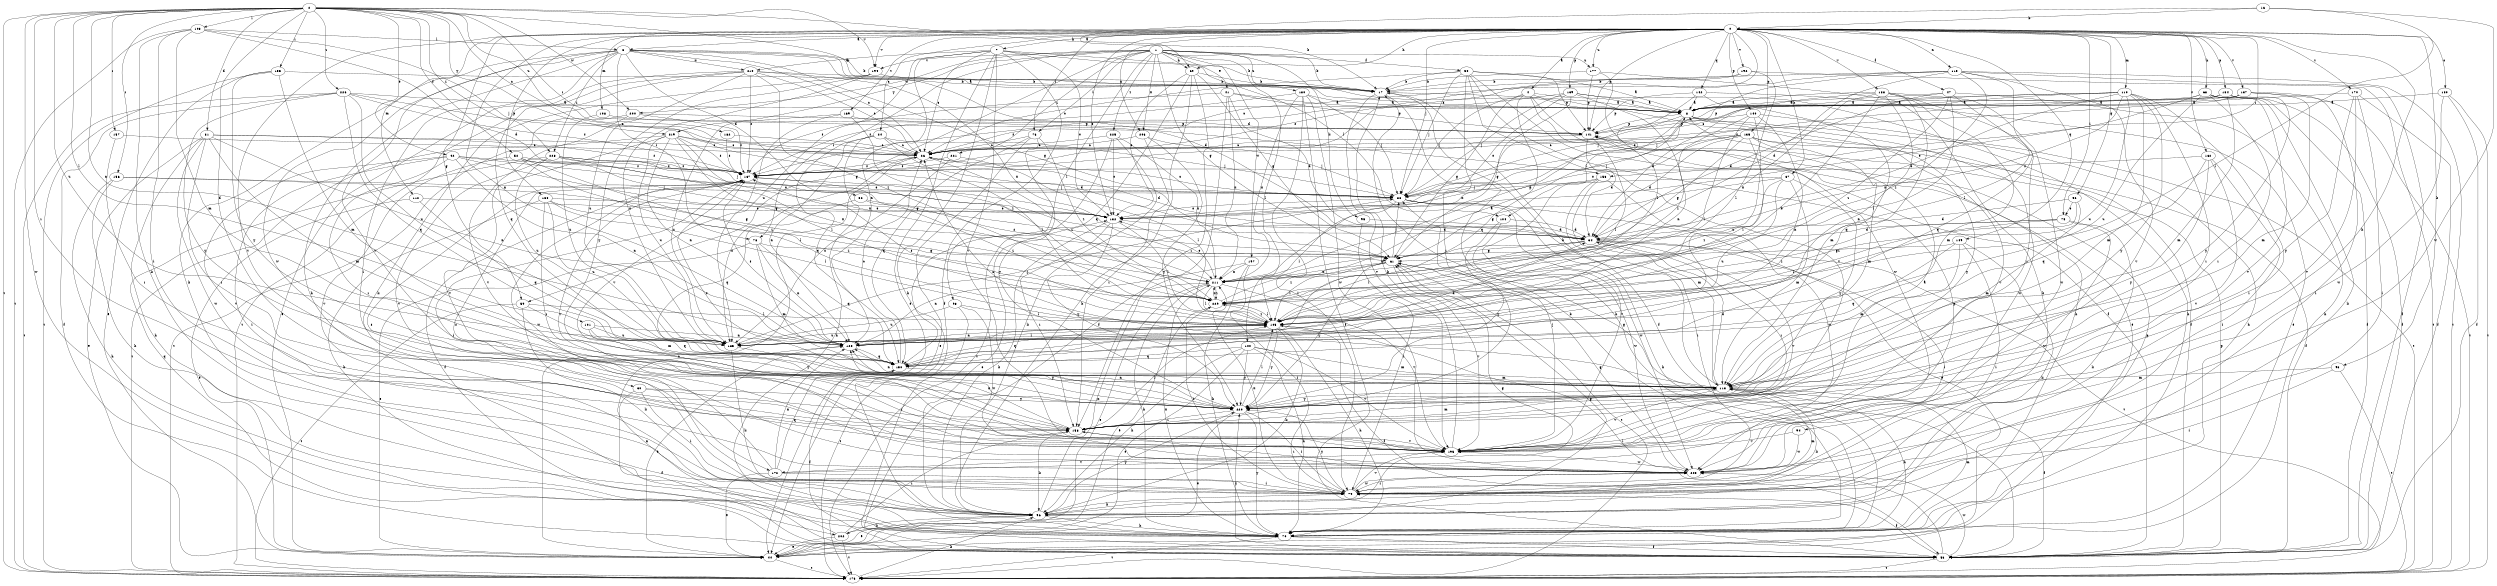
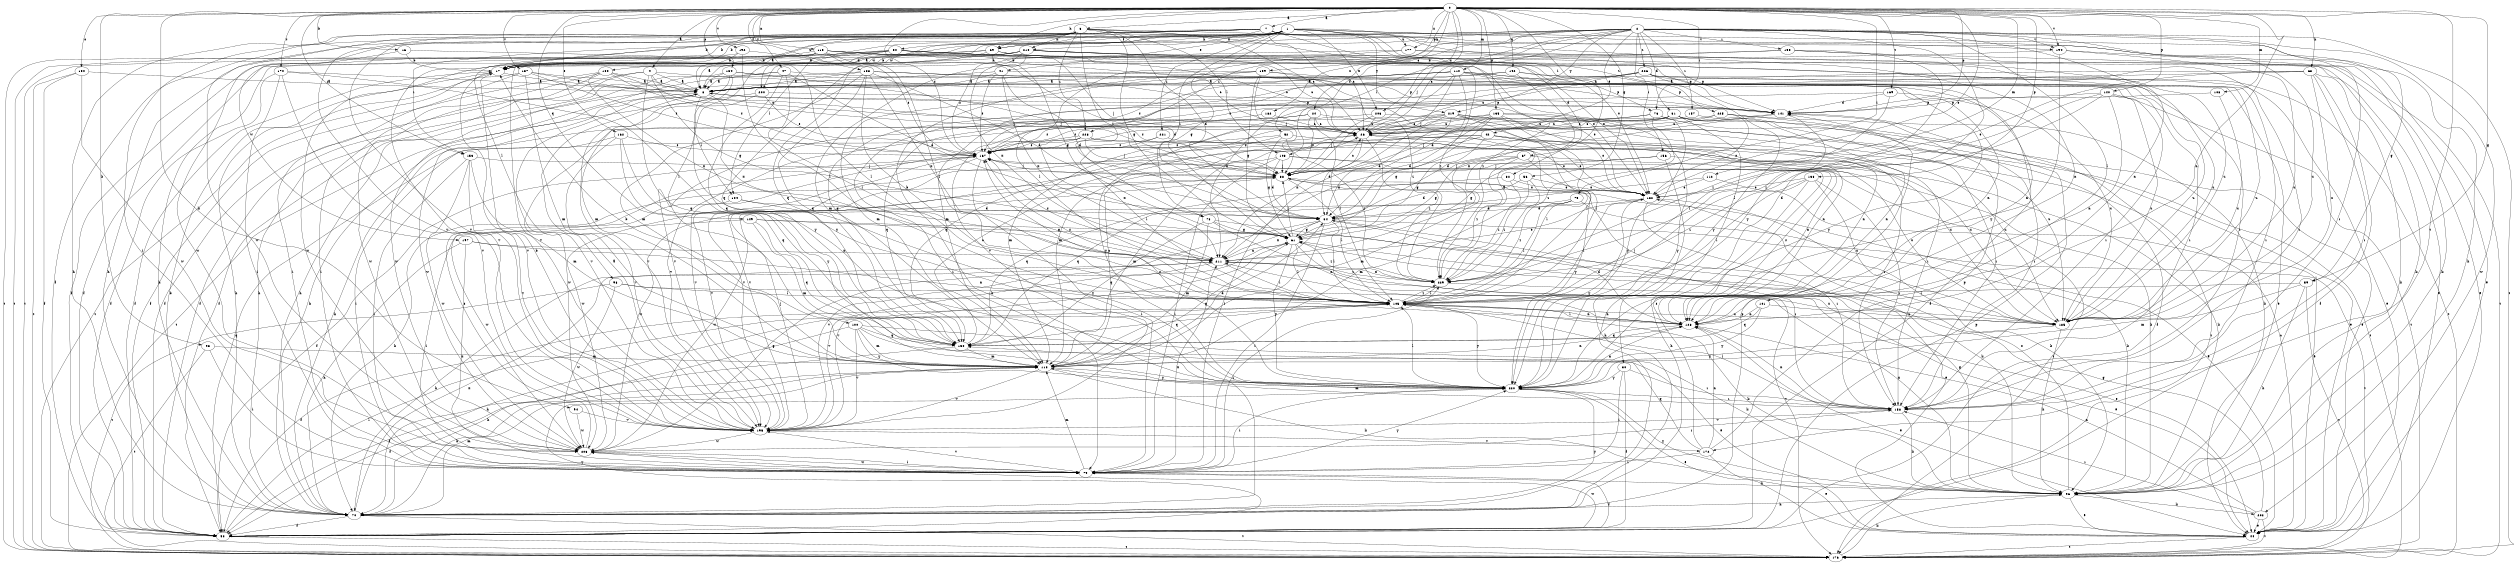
edge "16" -> "0": reversed
edge "103" -> "3": reversed
edge "134" -> "158": added, label "r"
edge "56" -> "75": now "56" -> "132"
node "95": removed
edge "197" -> "79": label "i" -> "x"
